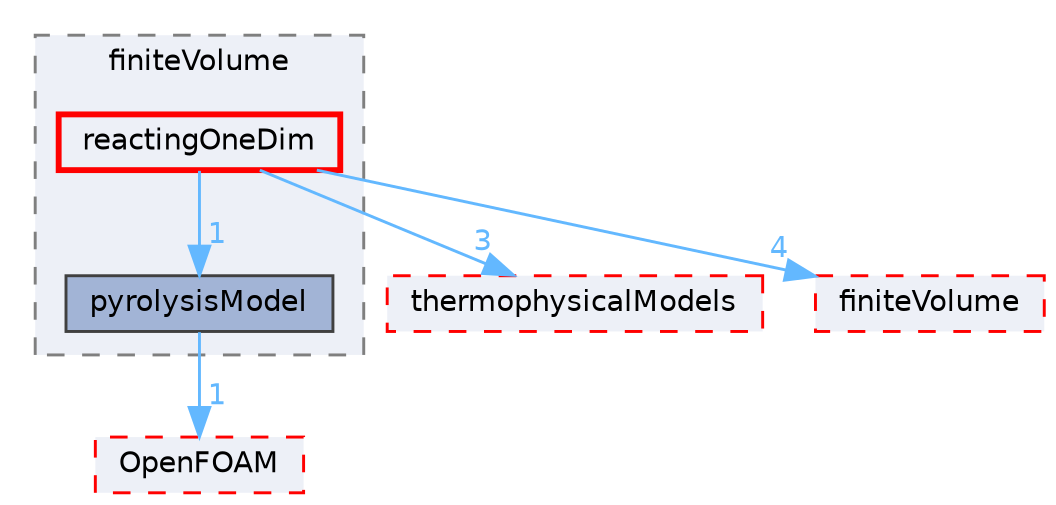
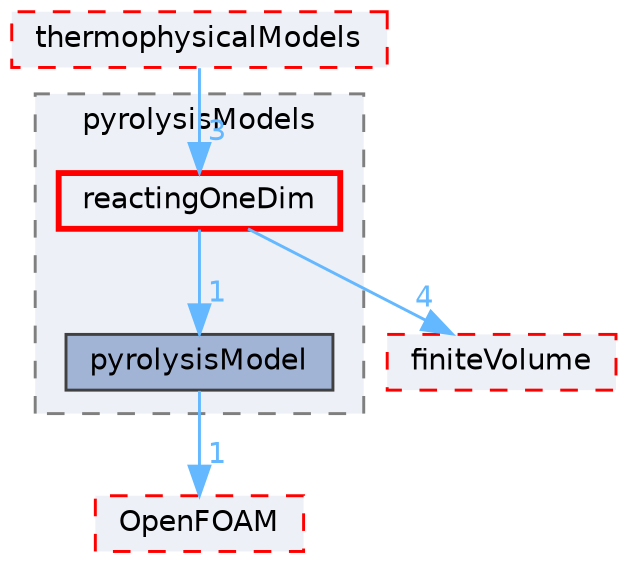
cluster "finiteVolume": label "finiteVolume" -> "pyrolysisModels"
edge "reactingOneDim" -> "thermophysicalModels": reversed
